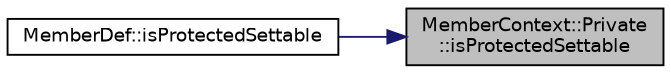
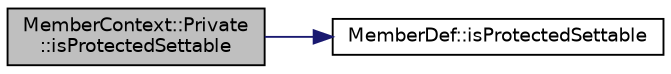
edge "MemberDef::isProtectedSettable" -> "MemberContext::Private ::isProtectedSettable": reversed
